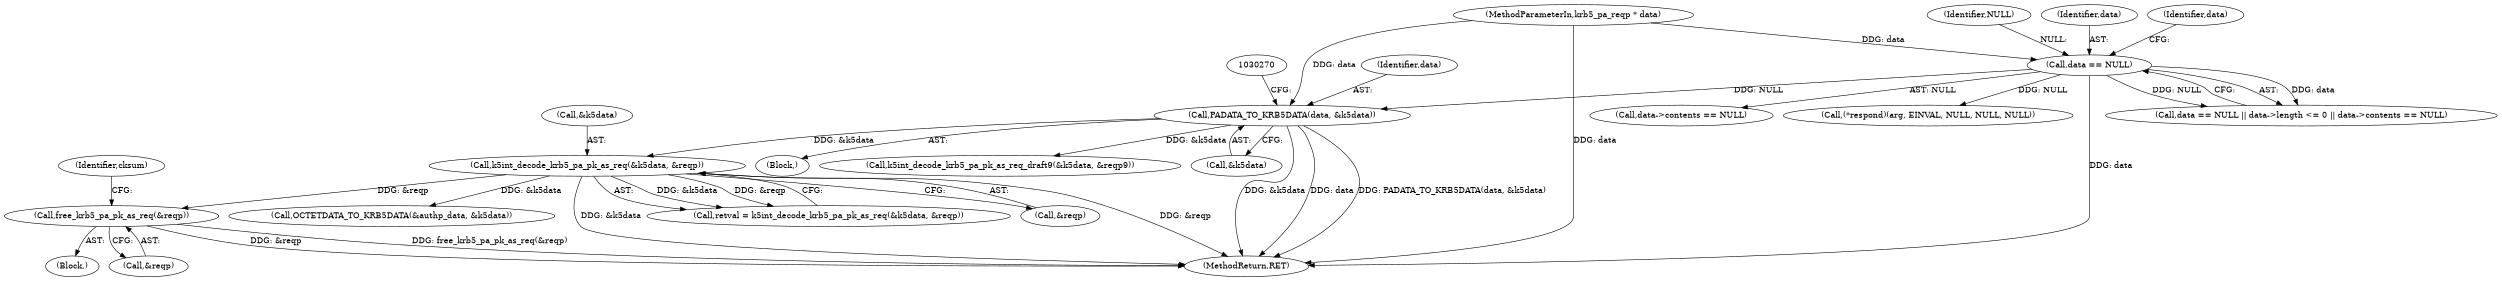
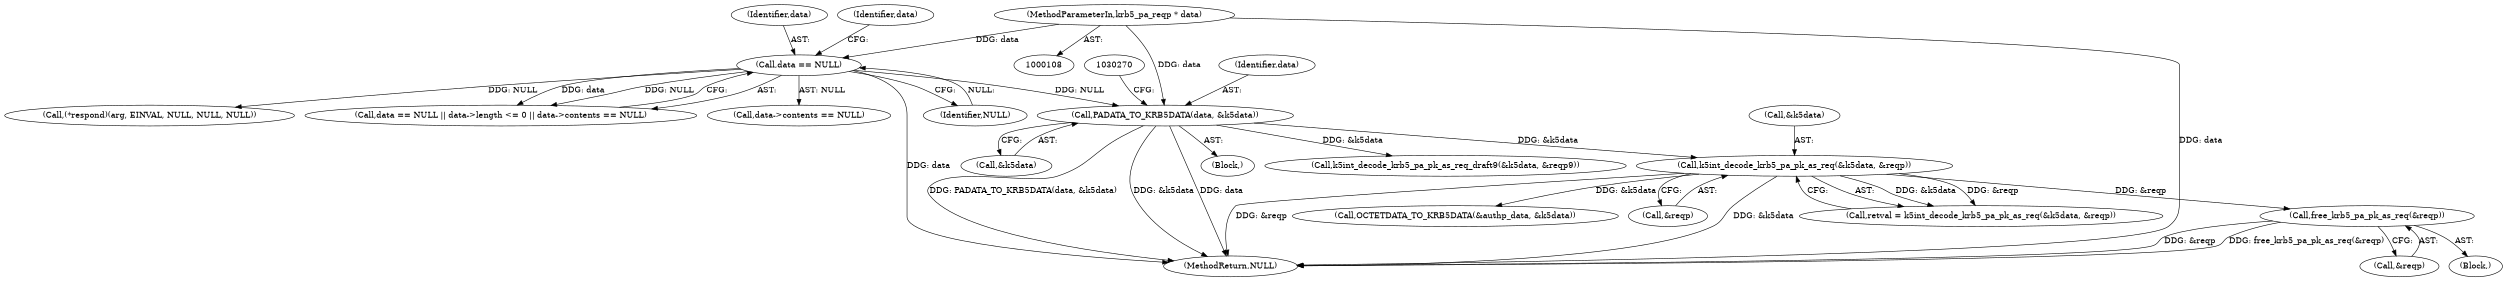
node "1000108": added
edge "(Call,data == NULL)" -> "(Identifier,NULL)": added, label "CFG:"
node "(Identifier,cksum)": removed
node "(MethodReturn,RET)": label "(MethodReturn,RET)" -> "(MethodReturn,NULL)"
